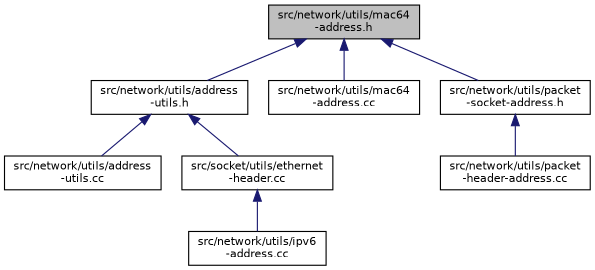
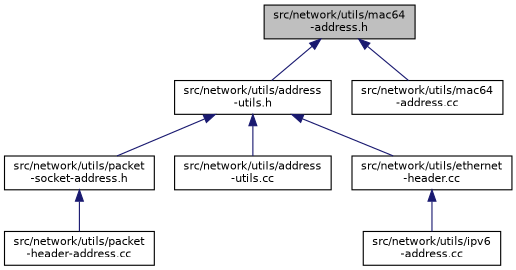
edge "src/network/utils/packet -socket-address.h" -> "src/network/utils/mac64 -address.h": now "src/network/utils/packet -socket-address.h" -> "src/network/utils/address -utils.h"
node "src/socket/utils/ethernet -header.cc": label "src/socket/utils/ethernet -header.cc" -> "src/network/utils/ethernet -header.cc"
